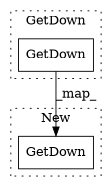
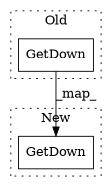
cluster "GetDown": label "GetDown" -> "Old"
